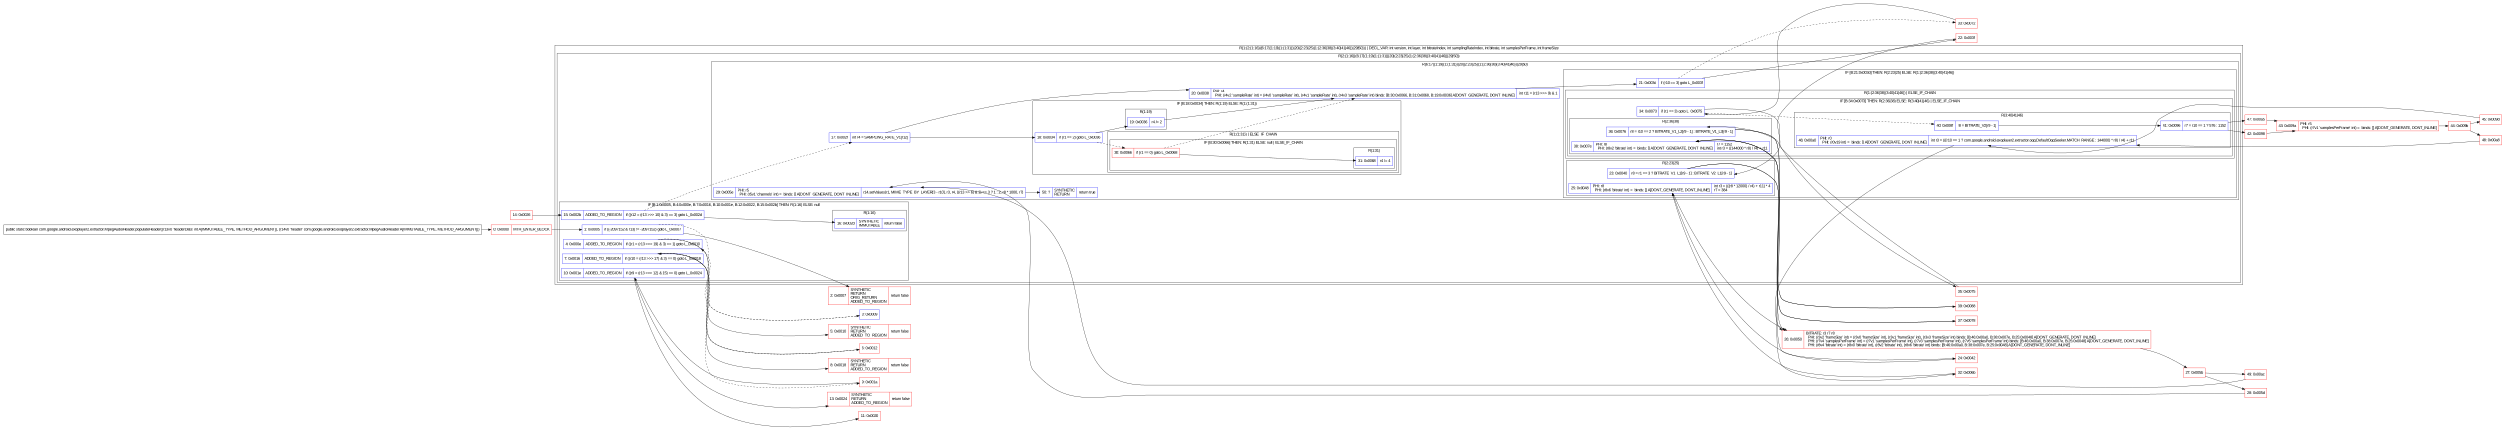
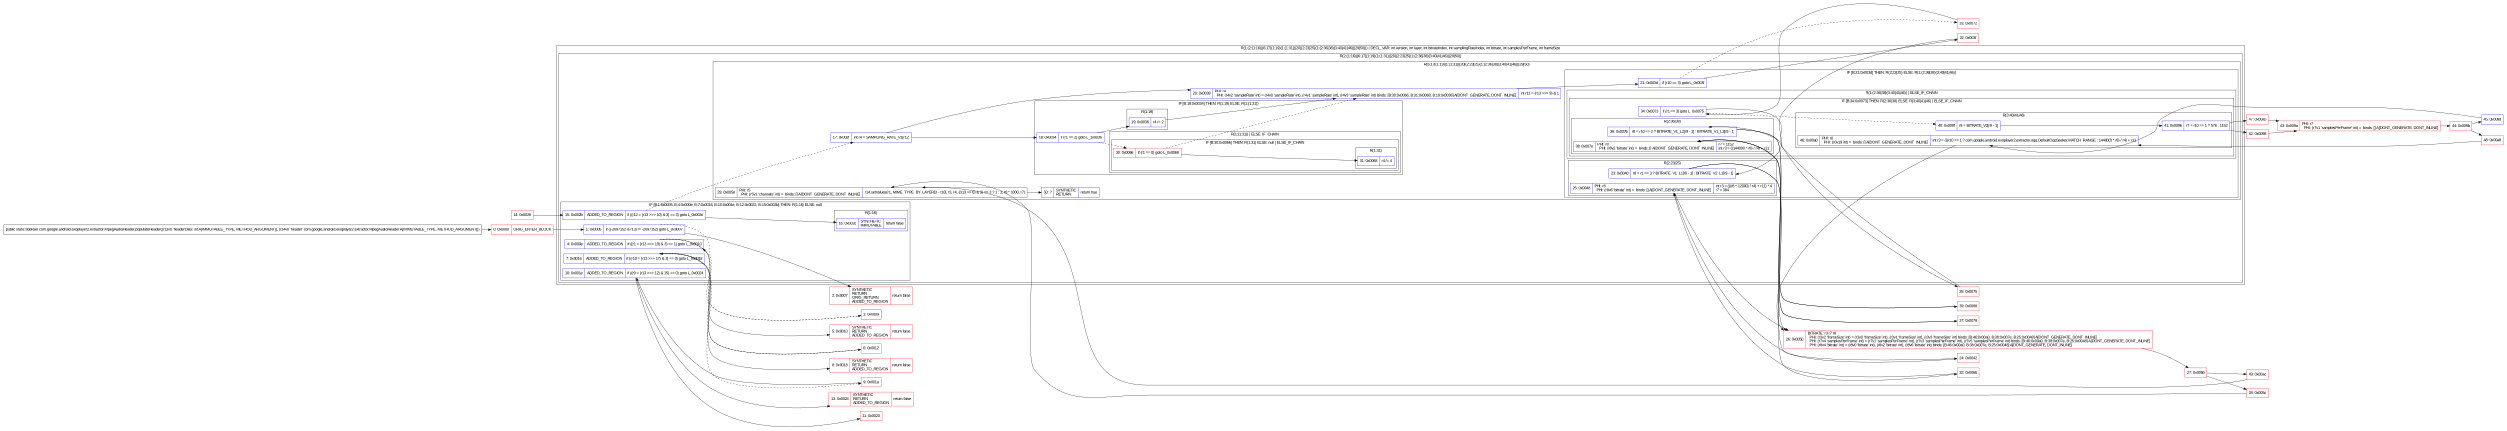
node "45: 0x009d": color red -> blue
node "43: 0x009a": text "PHI: r5" -> "PHI: r7"
node "18: 0x0034": text "if (r1 == 2) goto L_0x0036" -> "if (r1 == 2) goto L_1x0036"
node "0: 0x0000": text "MTH_ENTER_BLOCK" -> "ORIG_ENTER_BLOCK"
